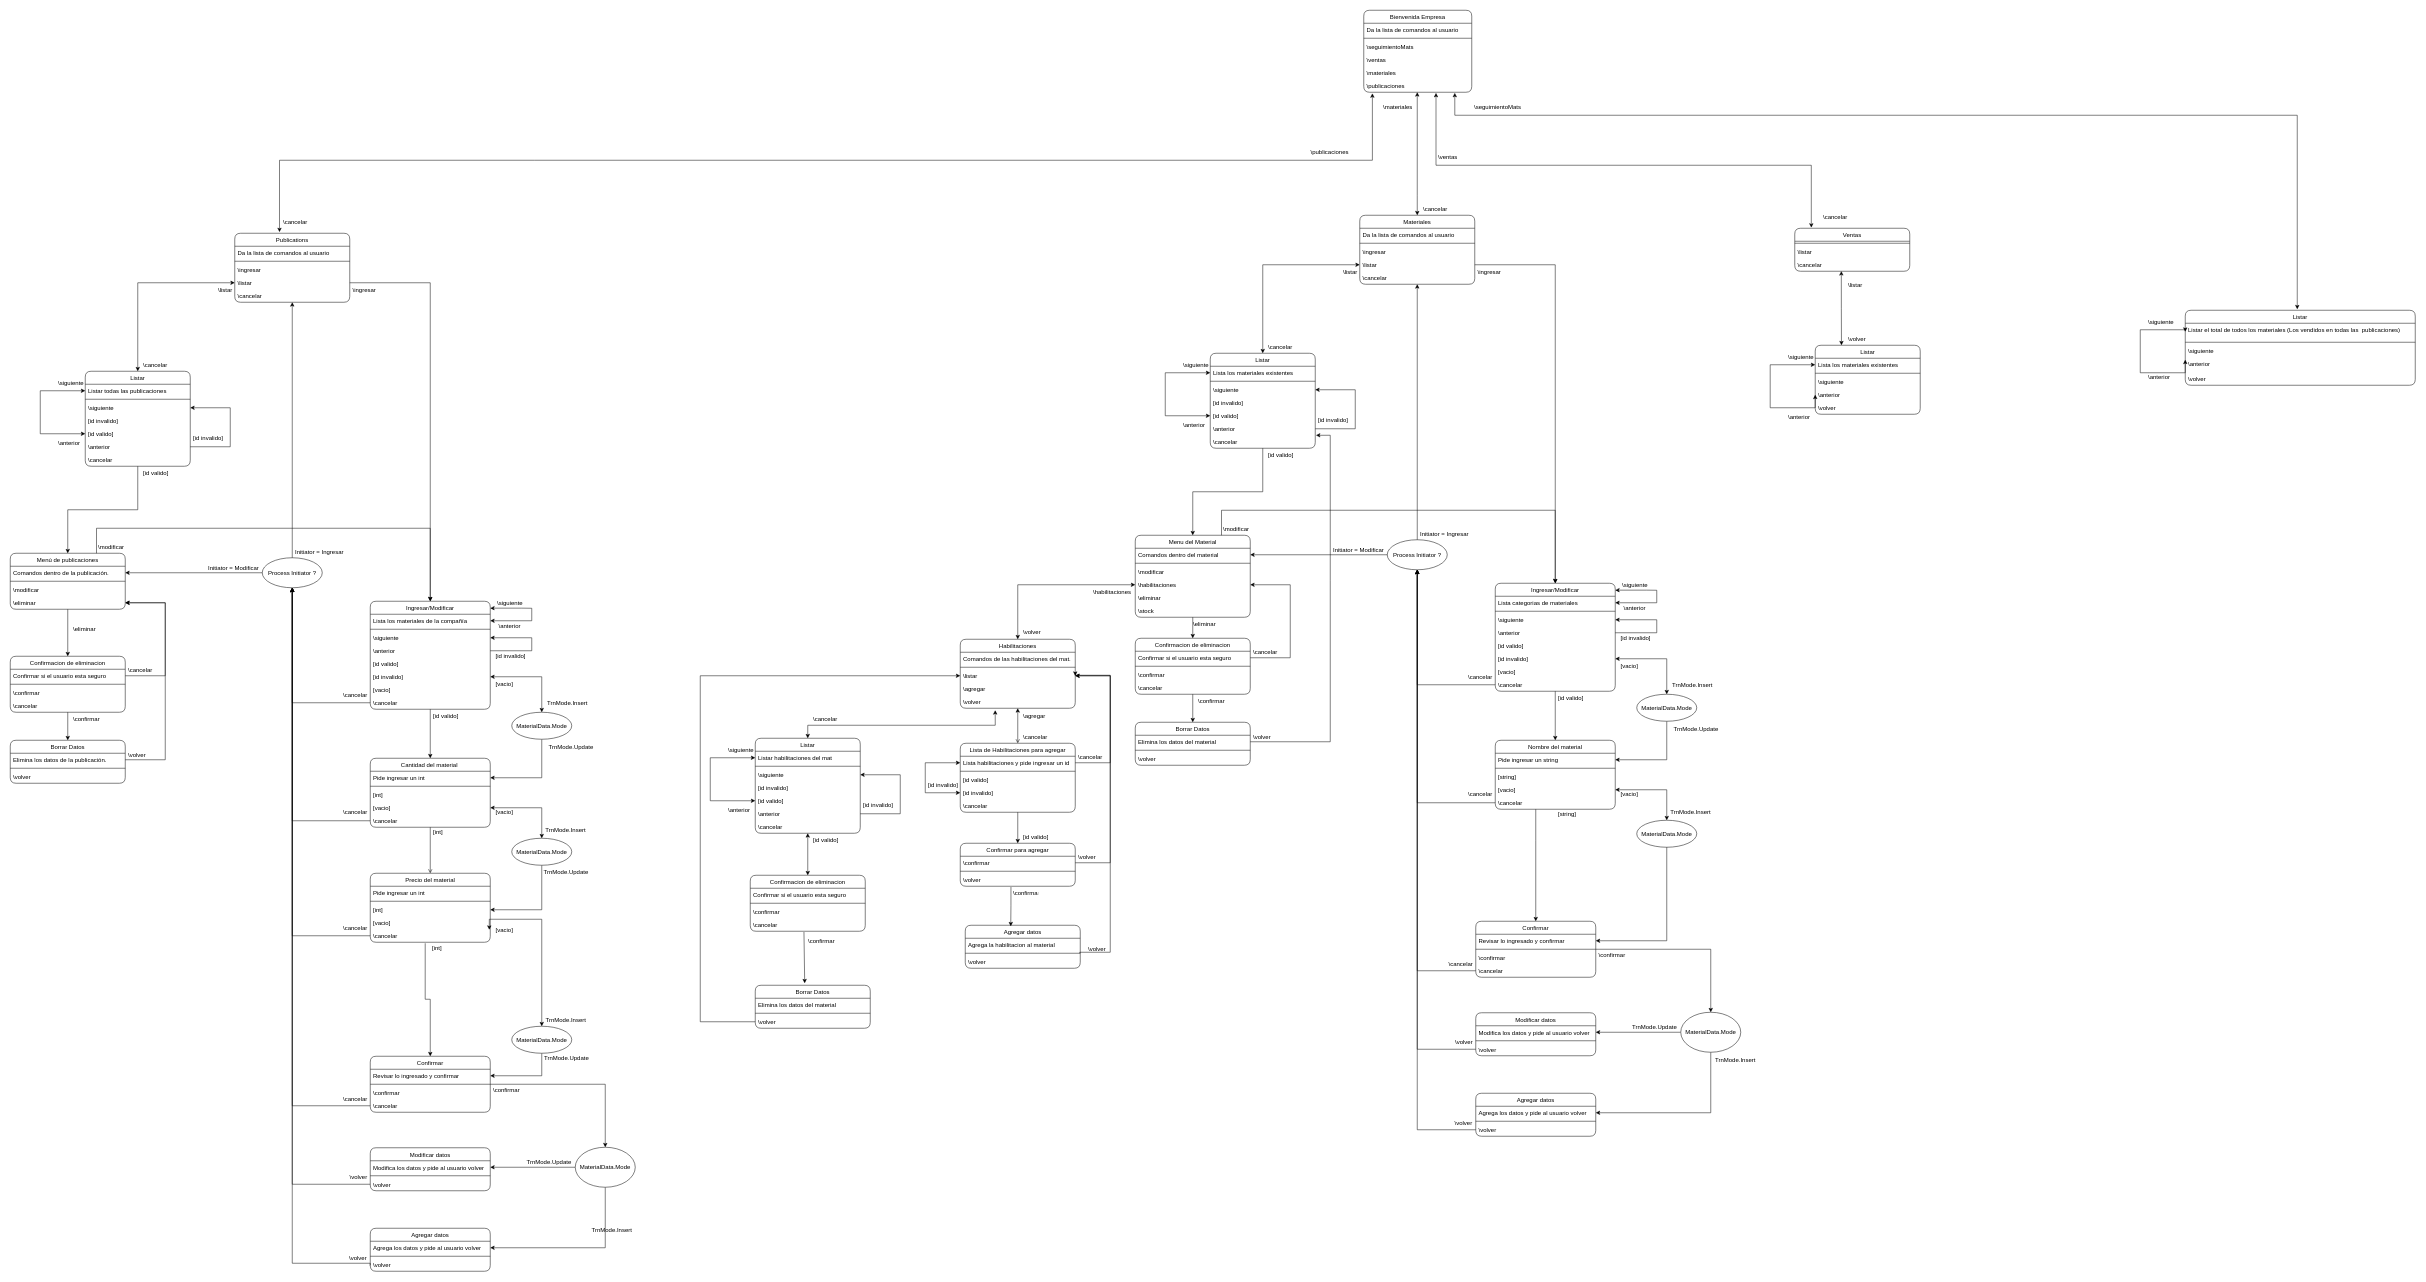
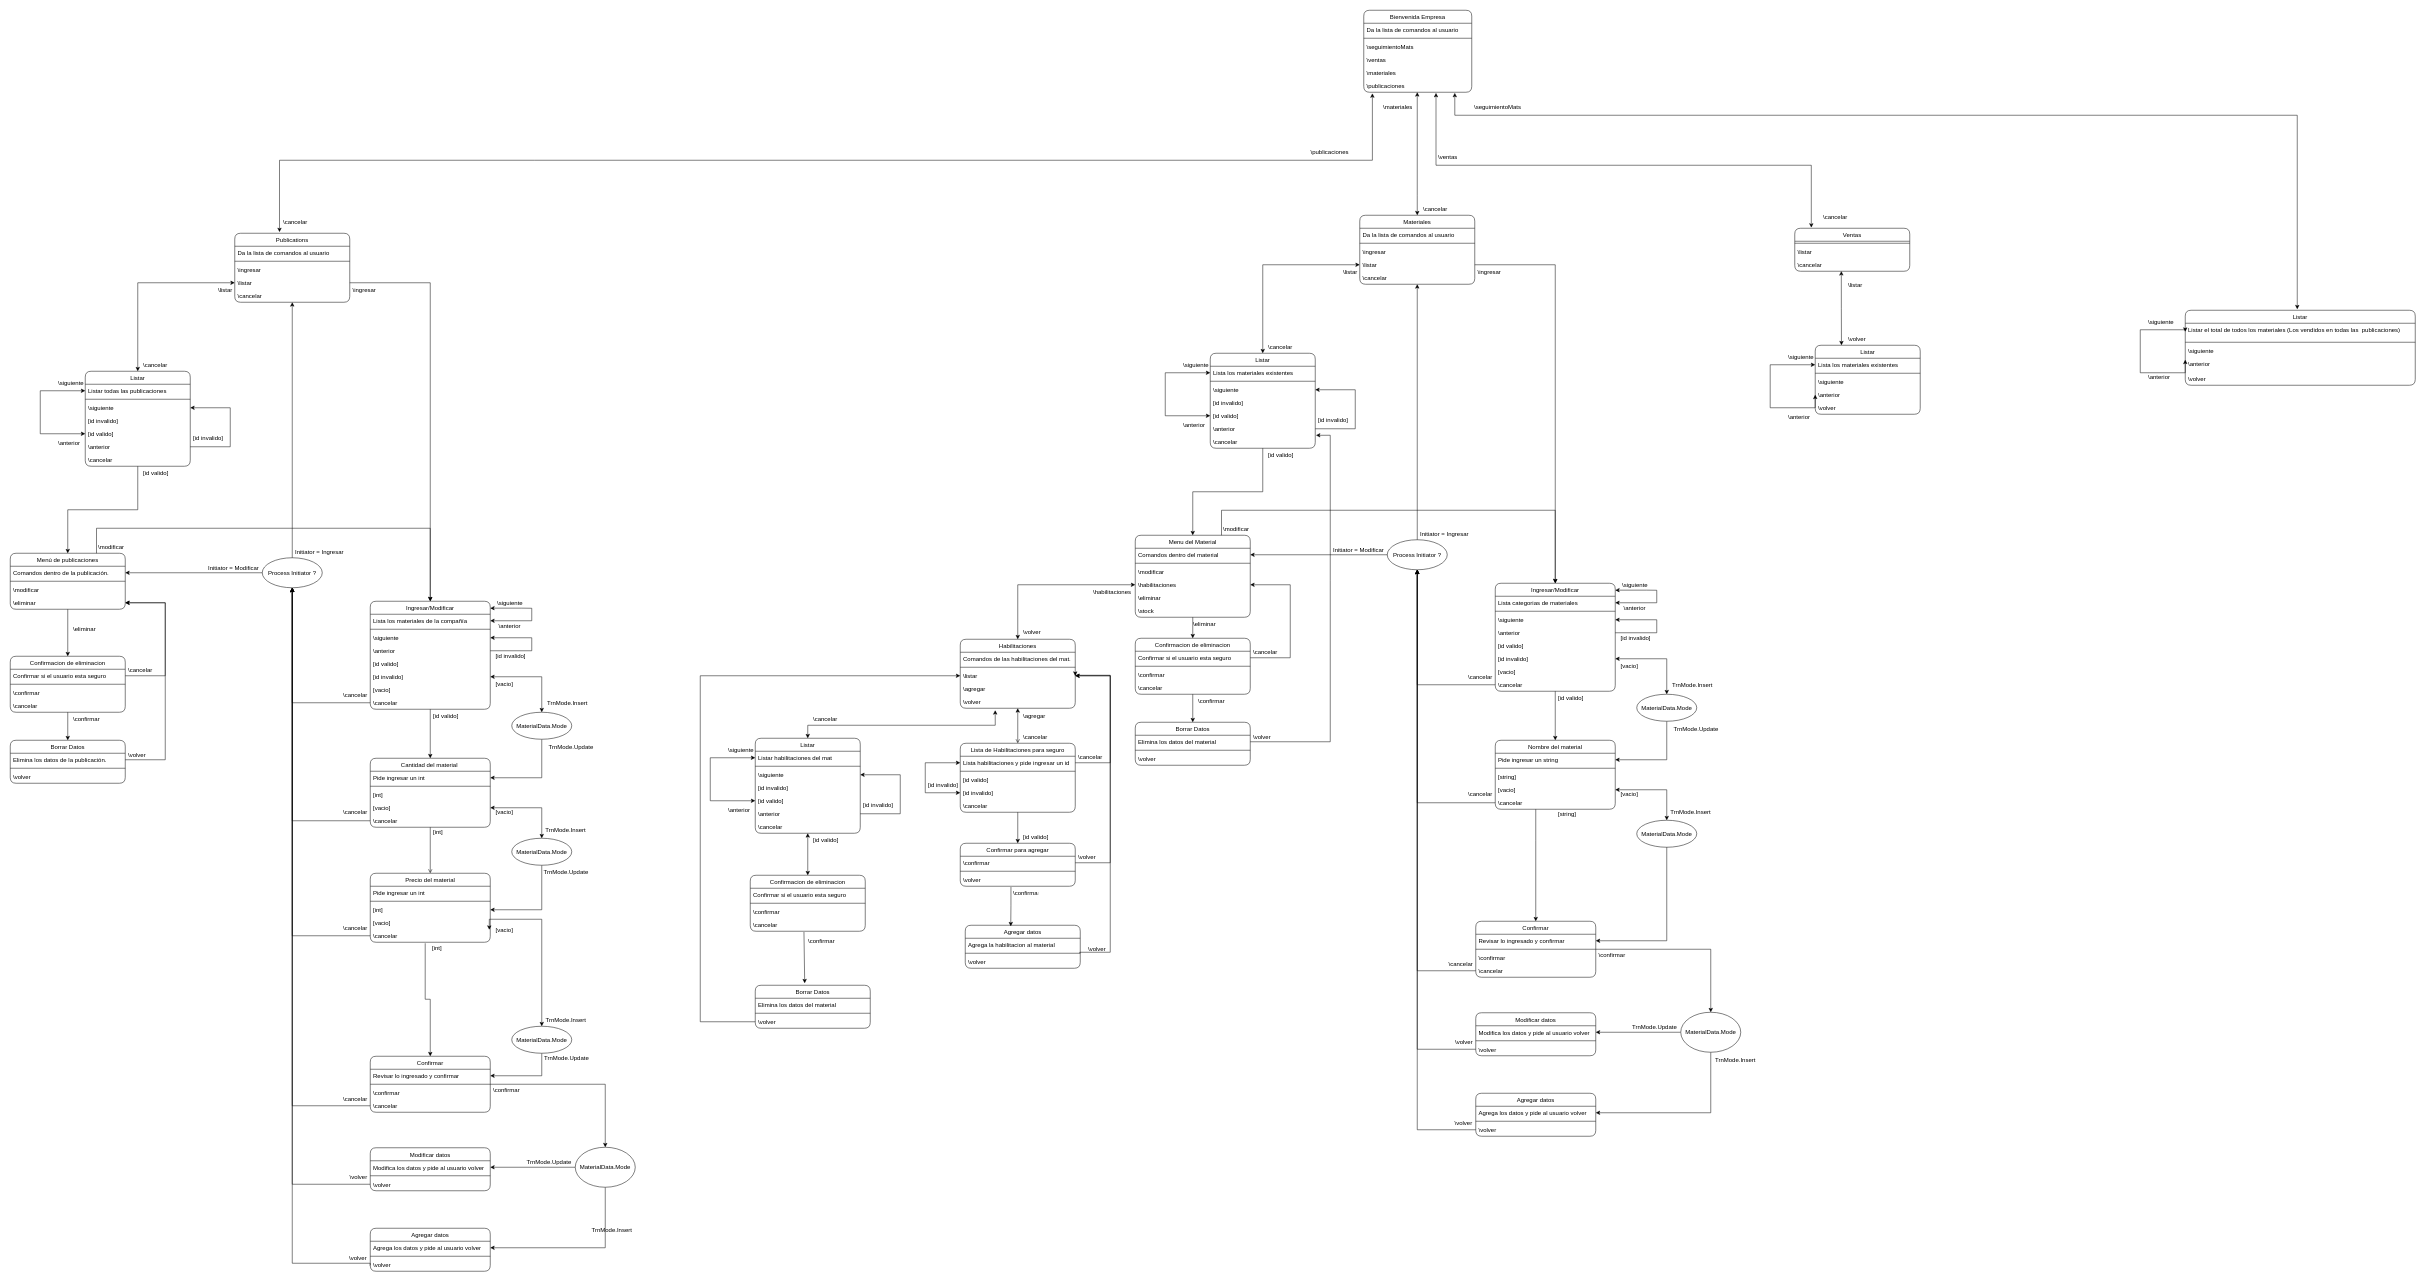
node "Lista de Habilitaciones para agregar": label "Lista de Habilitaciones para agregar" -> "Lista de Habilitaciones para seguro"
